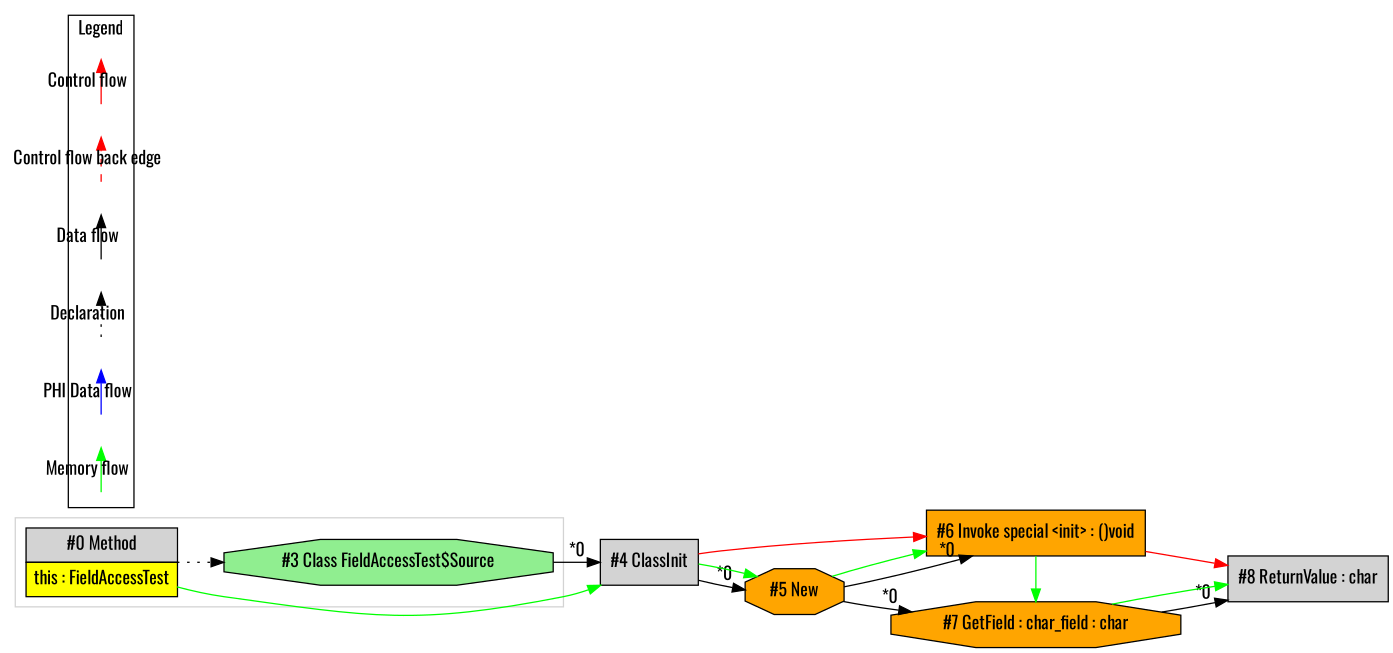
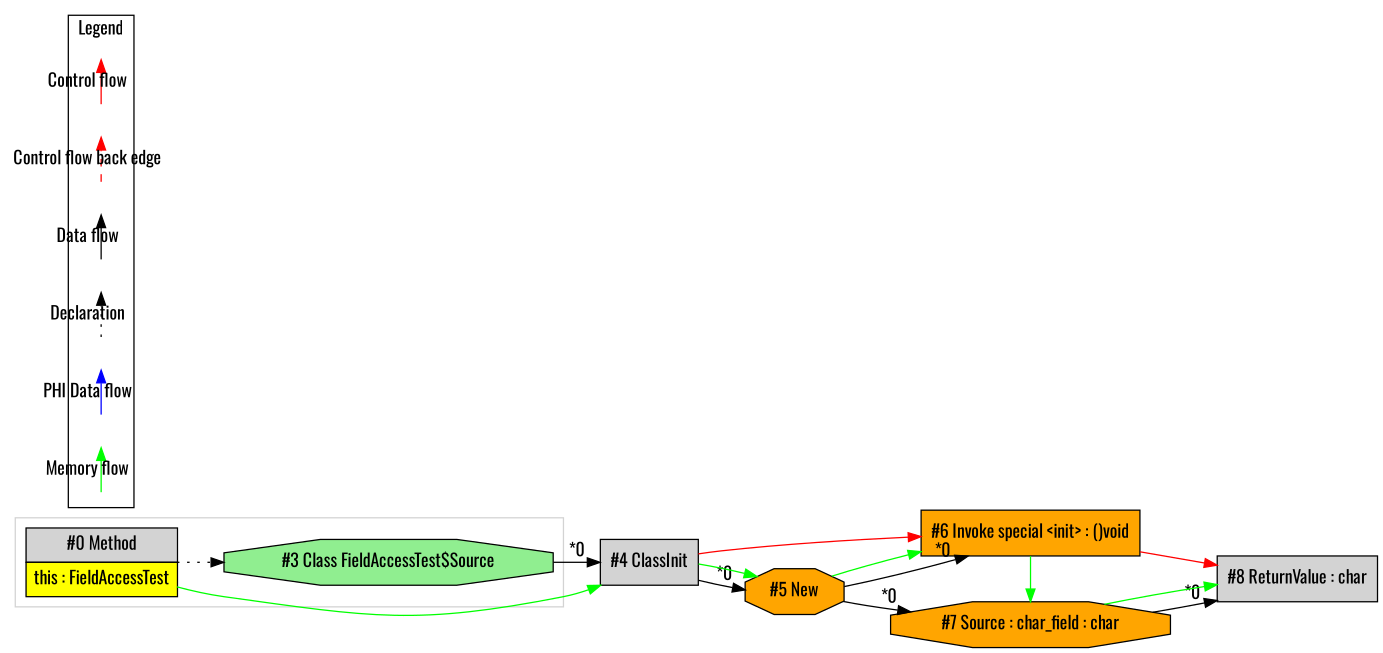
node "#7 GetField : char_field : char": label "#7 GetField : char_field : char" -> "#7 Source : char_field : char"
